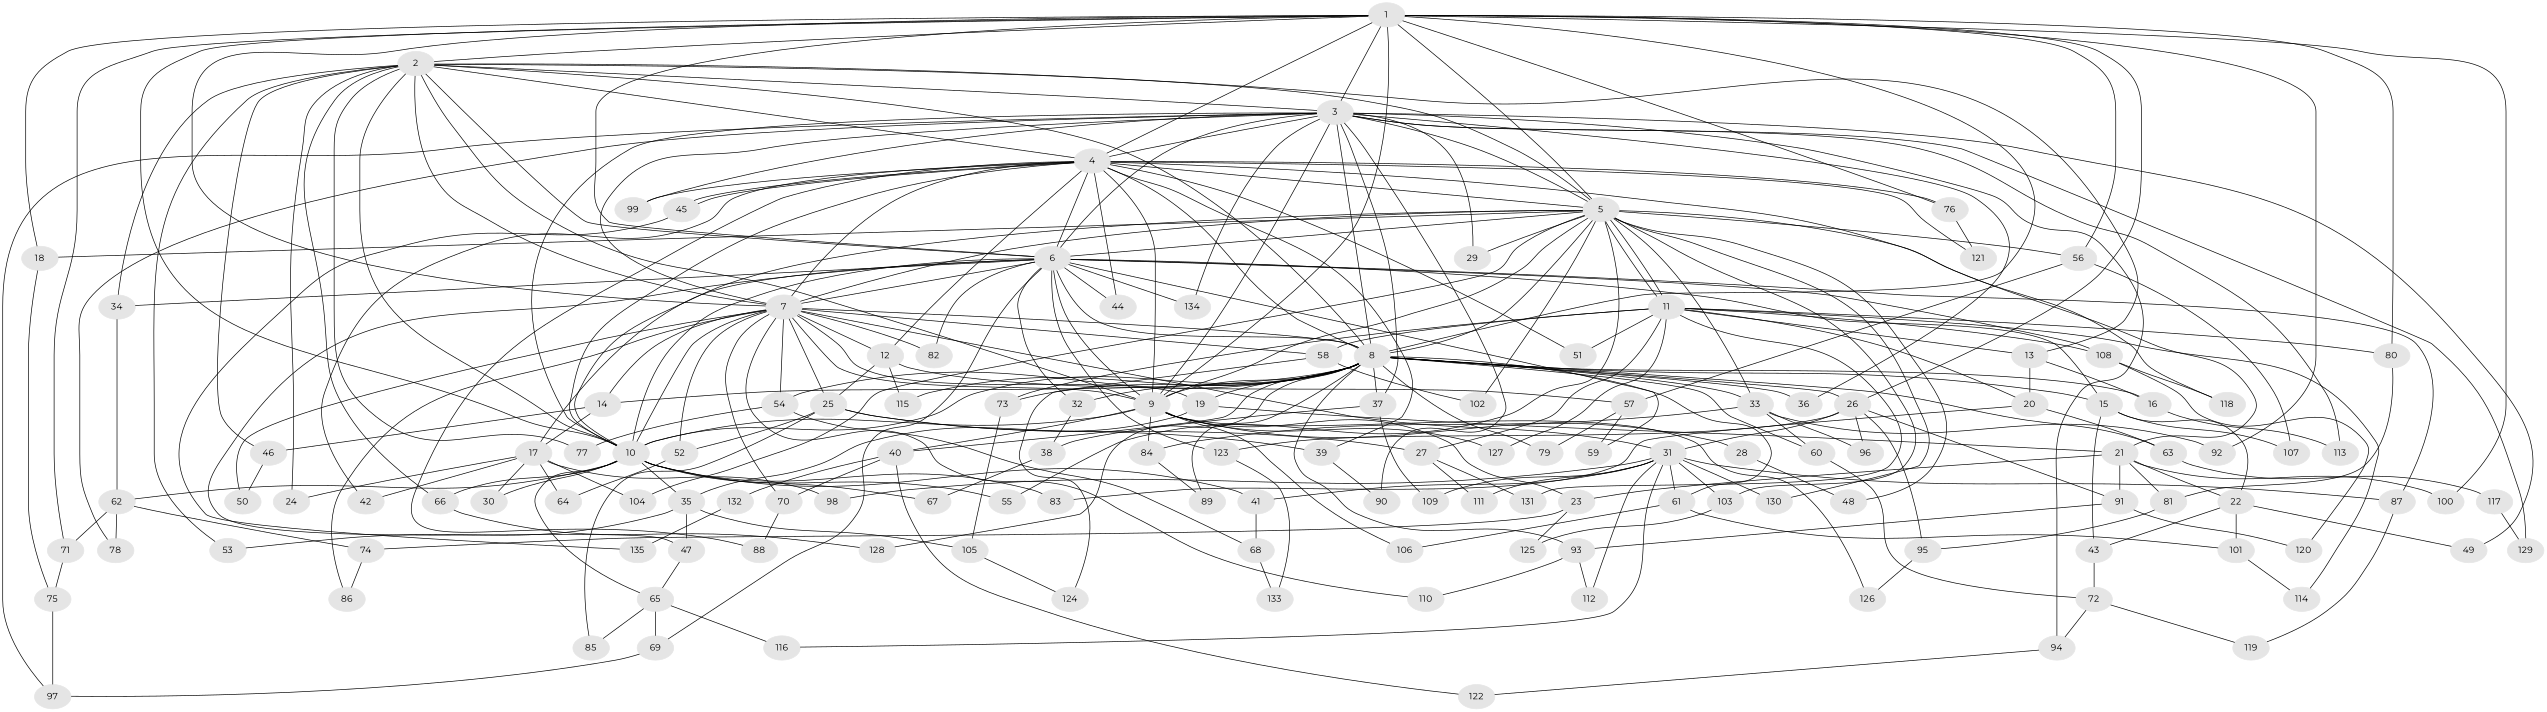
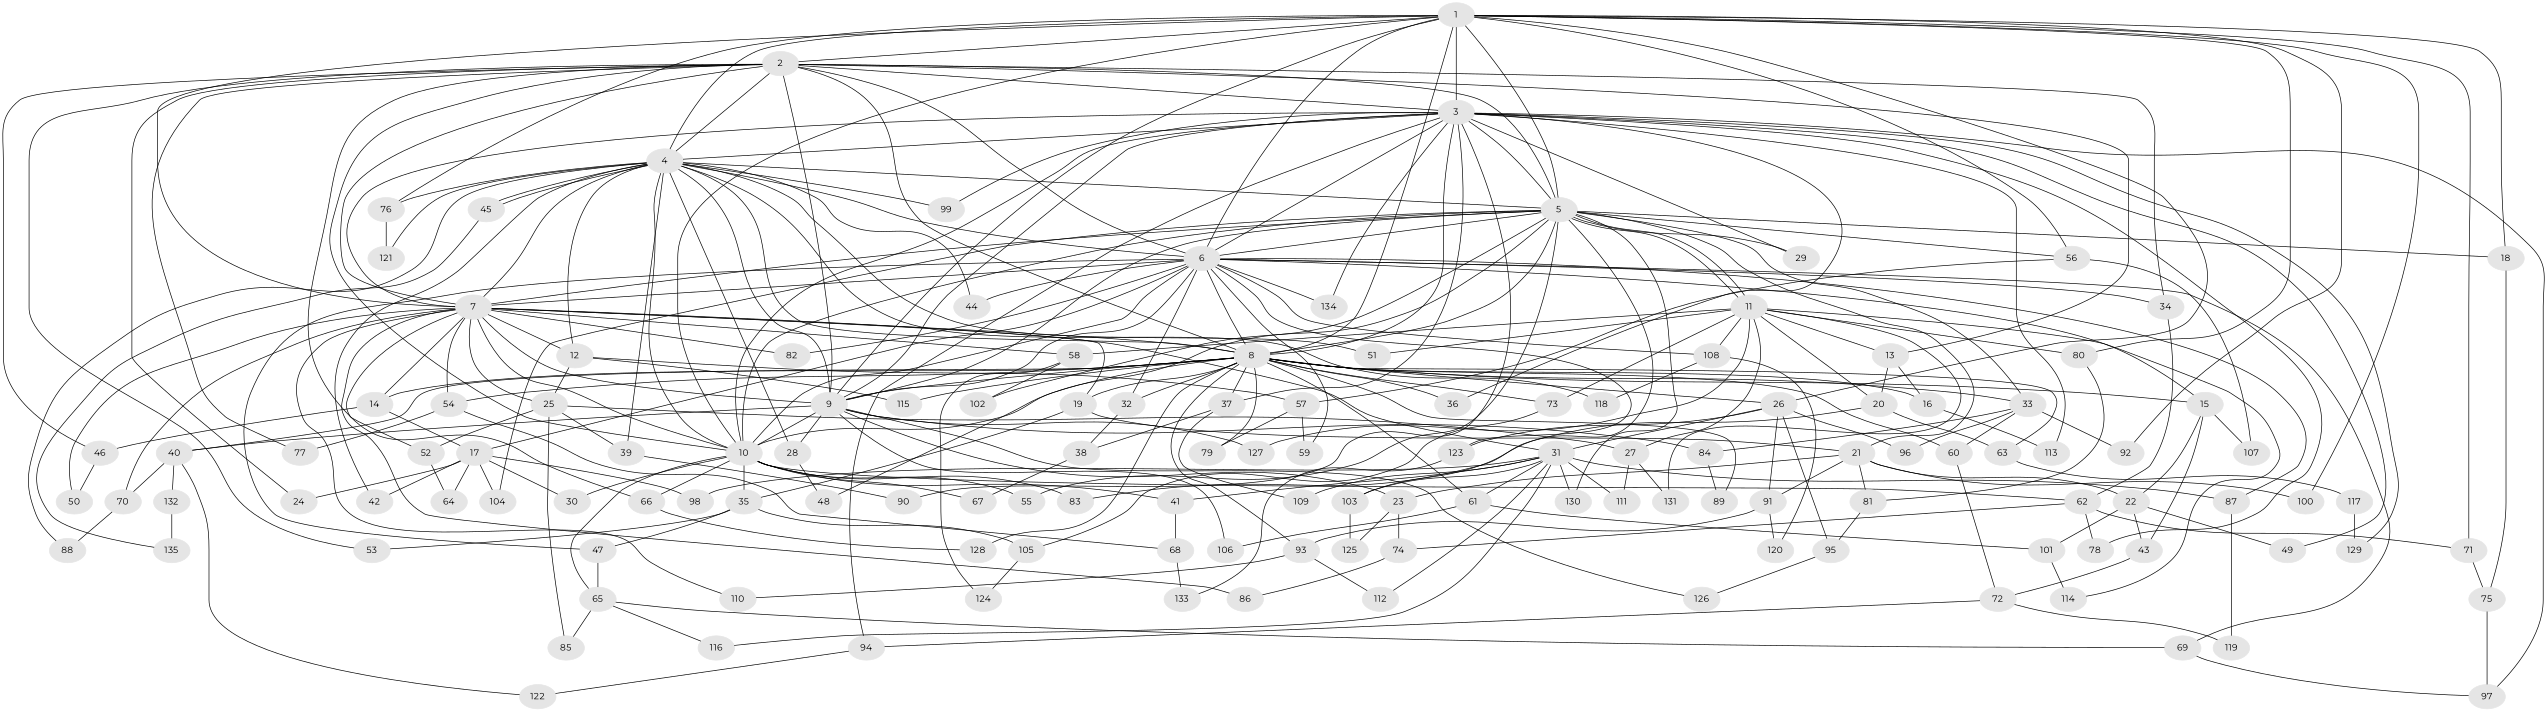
edge "4" -- "28": added
